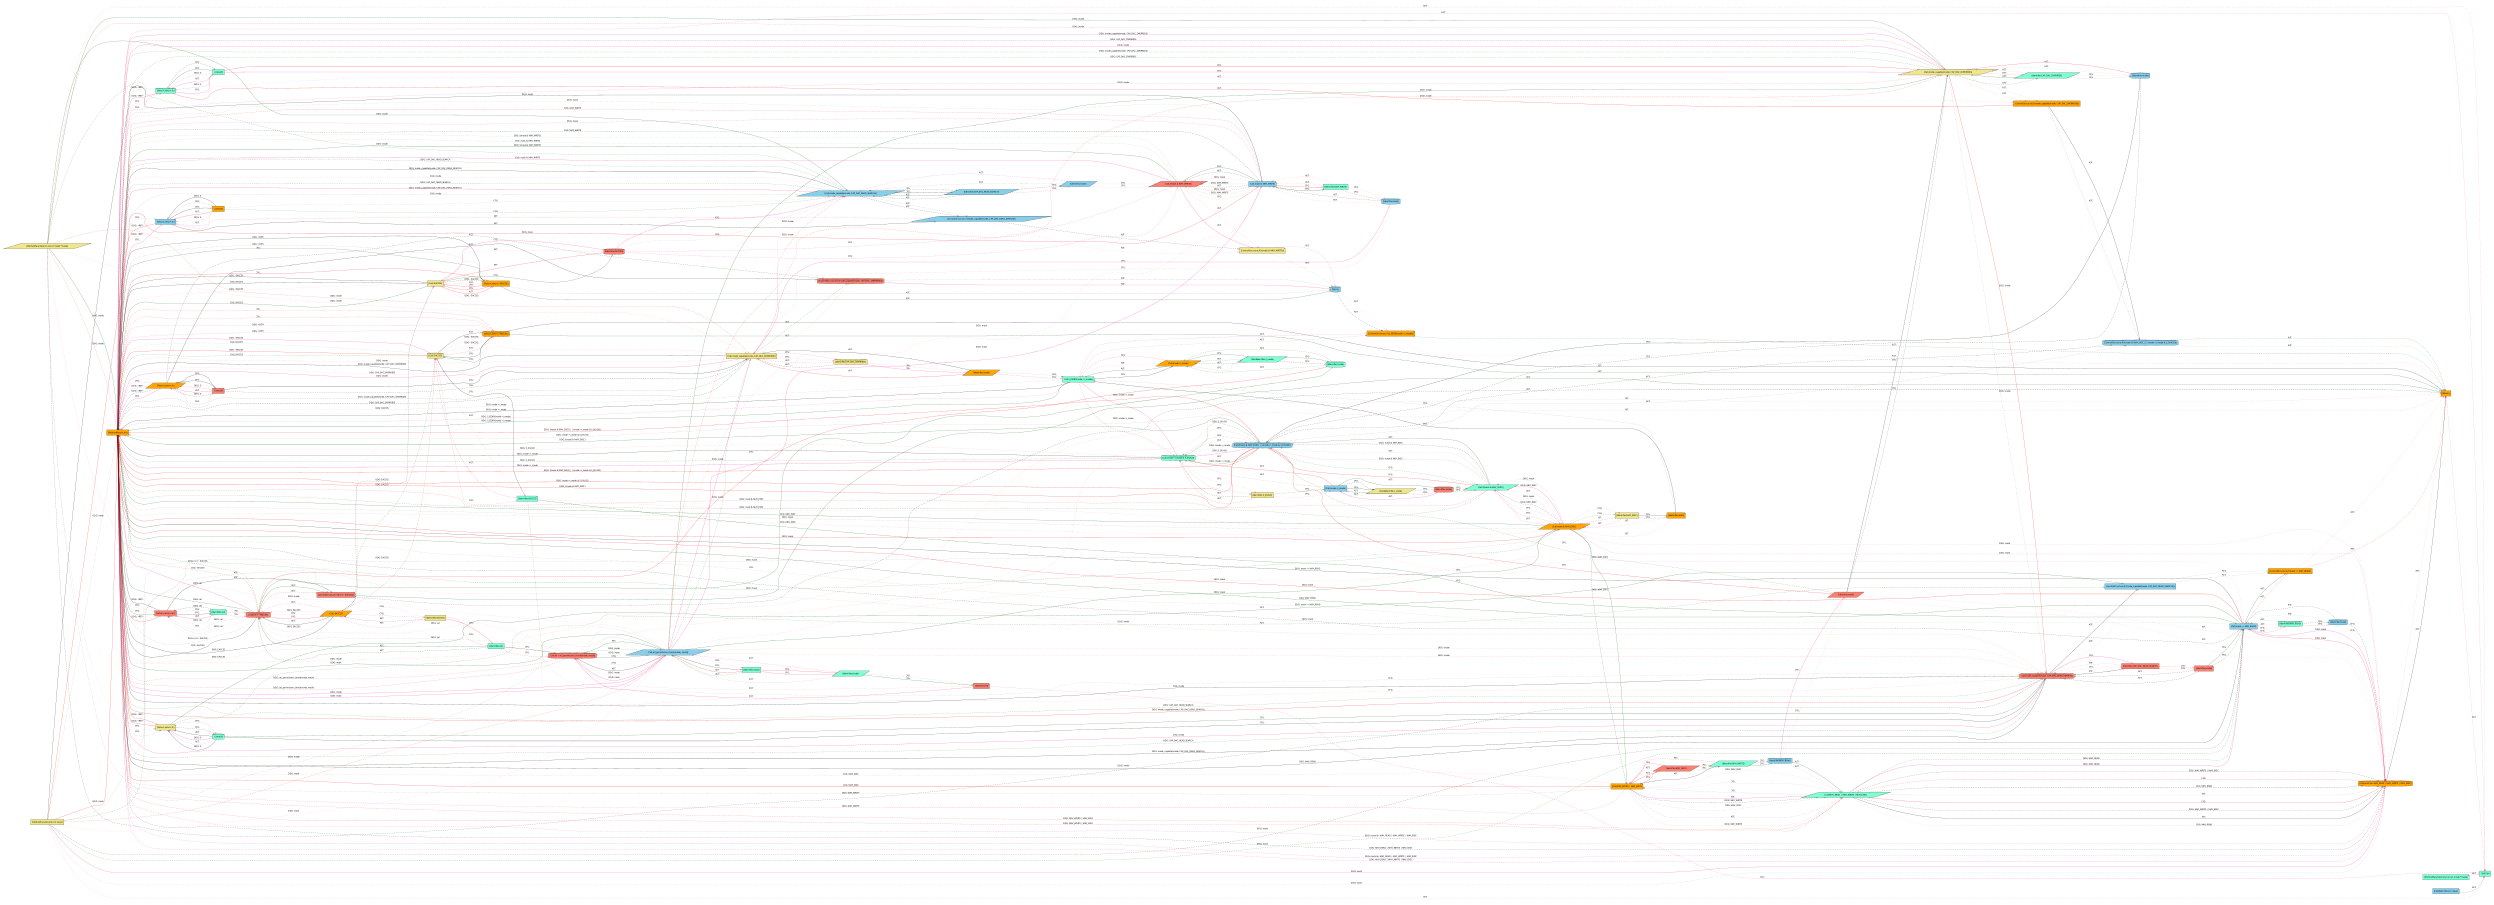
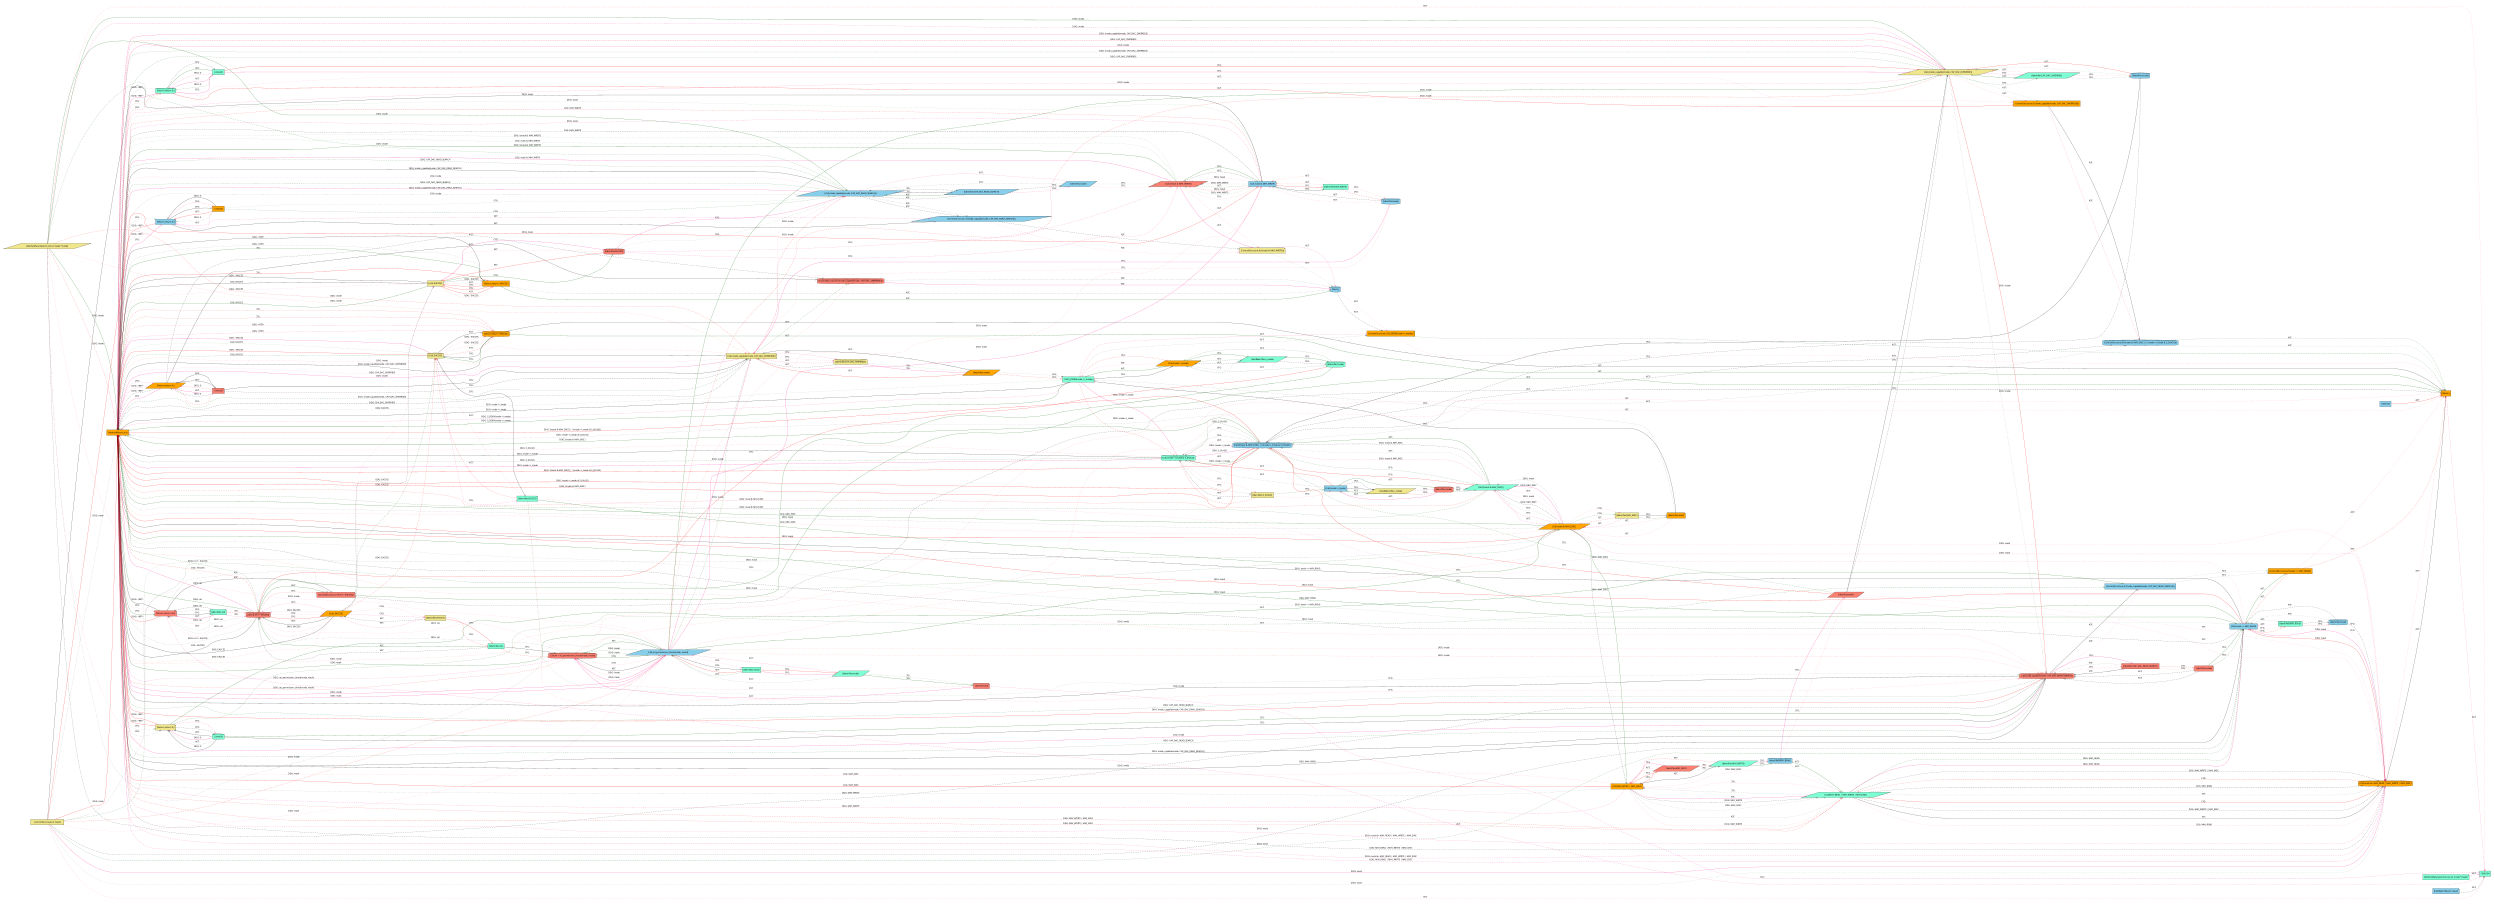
edge "(MethodReturn,int)" -> "1000104": now "(Return,return ret;)" -> "1000104"
node "1000108": added
node "(Call,ret != -EACCES)": label "(Call,ret != -EACCES)" -> "(Literal,ret != -EACCES)"
node "(MethodParameterIn,int mask)": label "(MethodParameterIn,int mask)" -> "(ControlStructure,int mask)"
